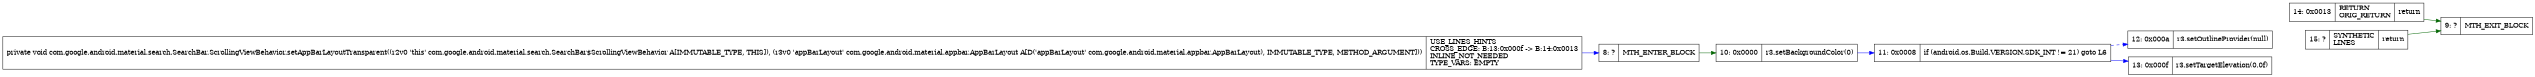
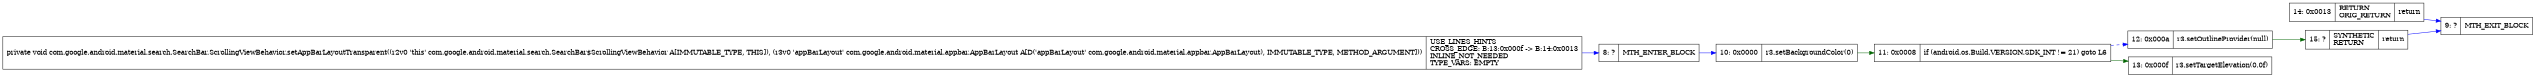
edge "14: 0x0013" -> "9: ?": color darkgreen -> blue
edge "15: ?" -> "9: ?": color darkgreen -> blue
edge "12: 0x000a" -> "15: ?": added
node "15: ?": text "LINES" -> "RETURN"
edge "8: ?" -> "10: 0x0000": color darkgreen -> blue
edge "10: 0x0000" -> "11: 0x0008": color blue -> darkgreen
edge "11: 0x0008" -> "13: 0x000f": color blue -> darkgreen
